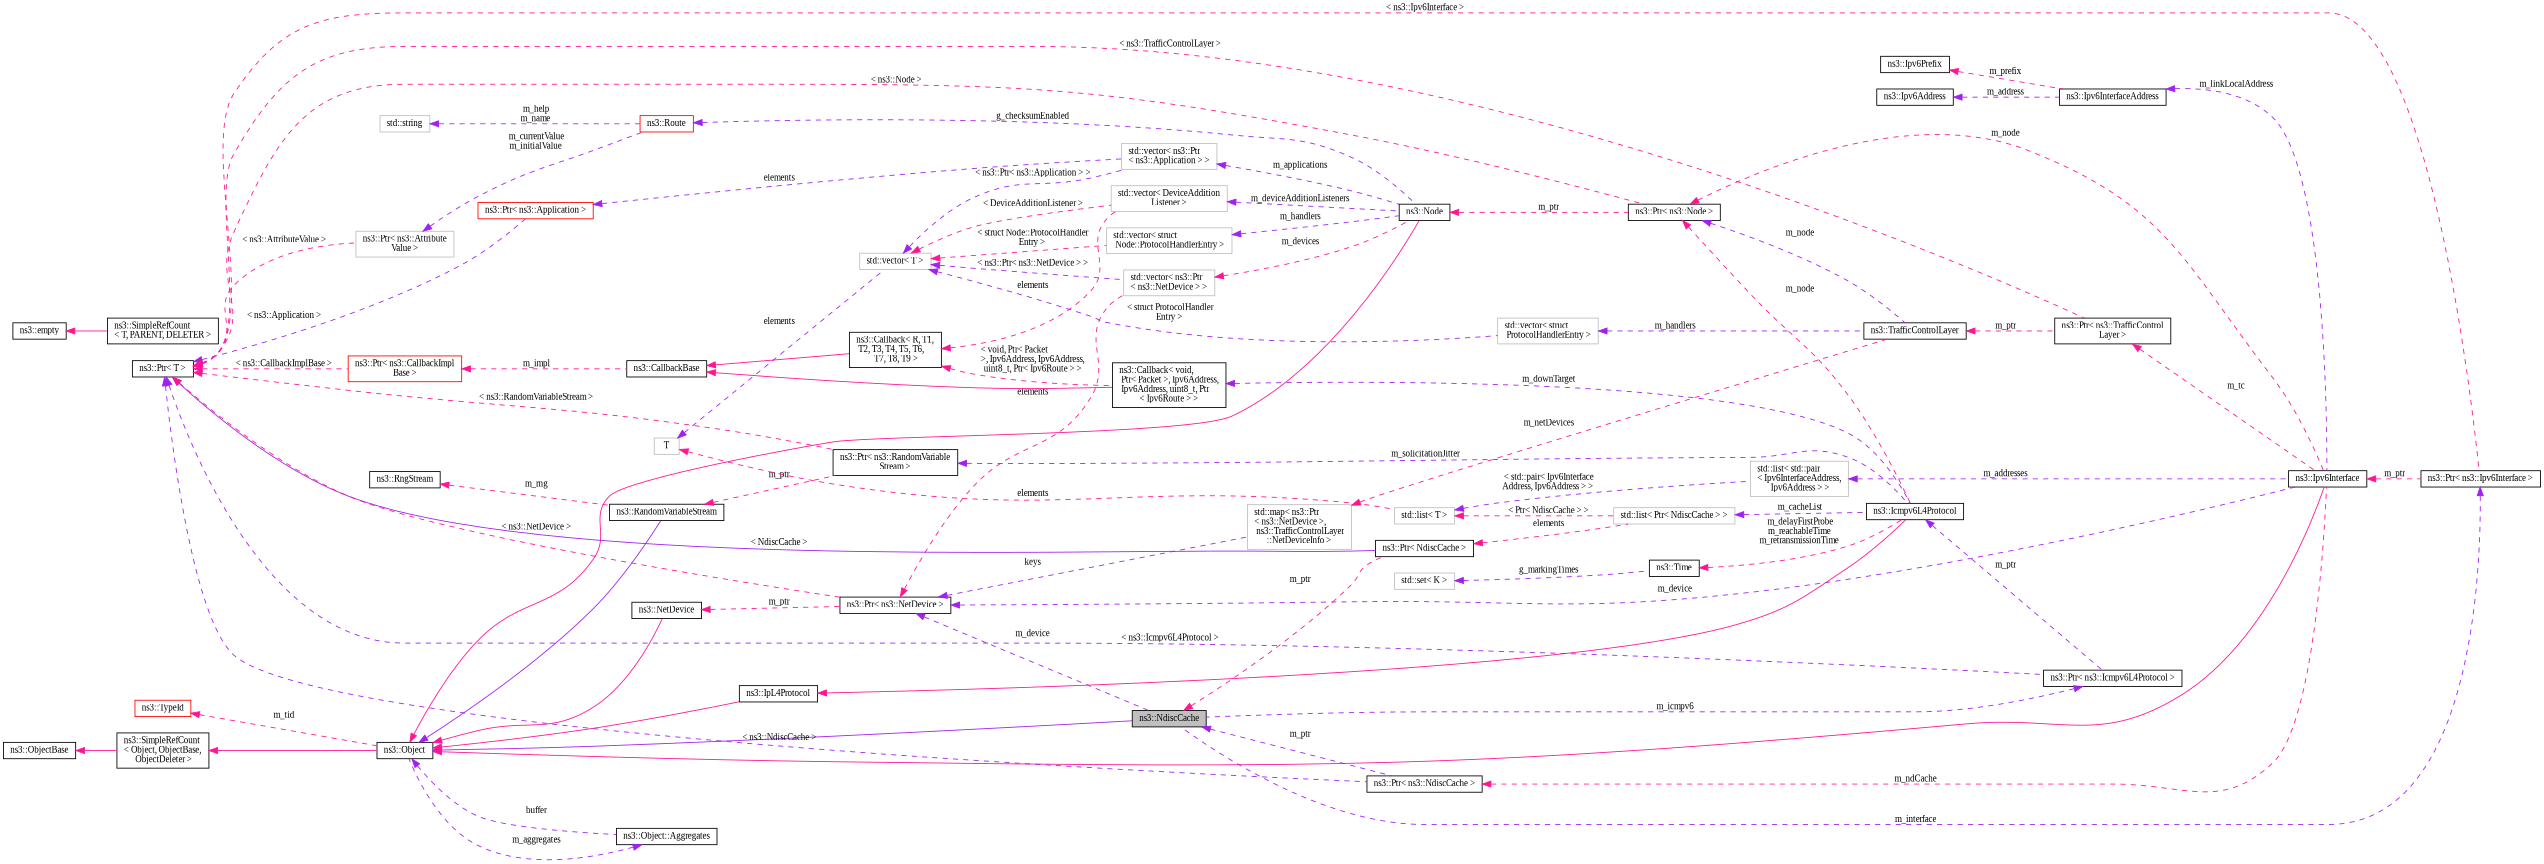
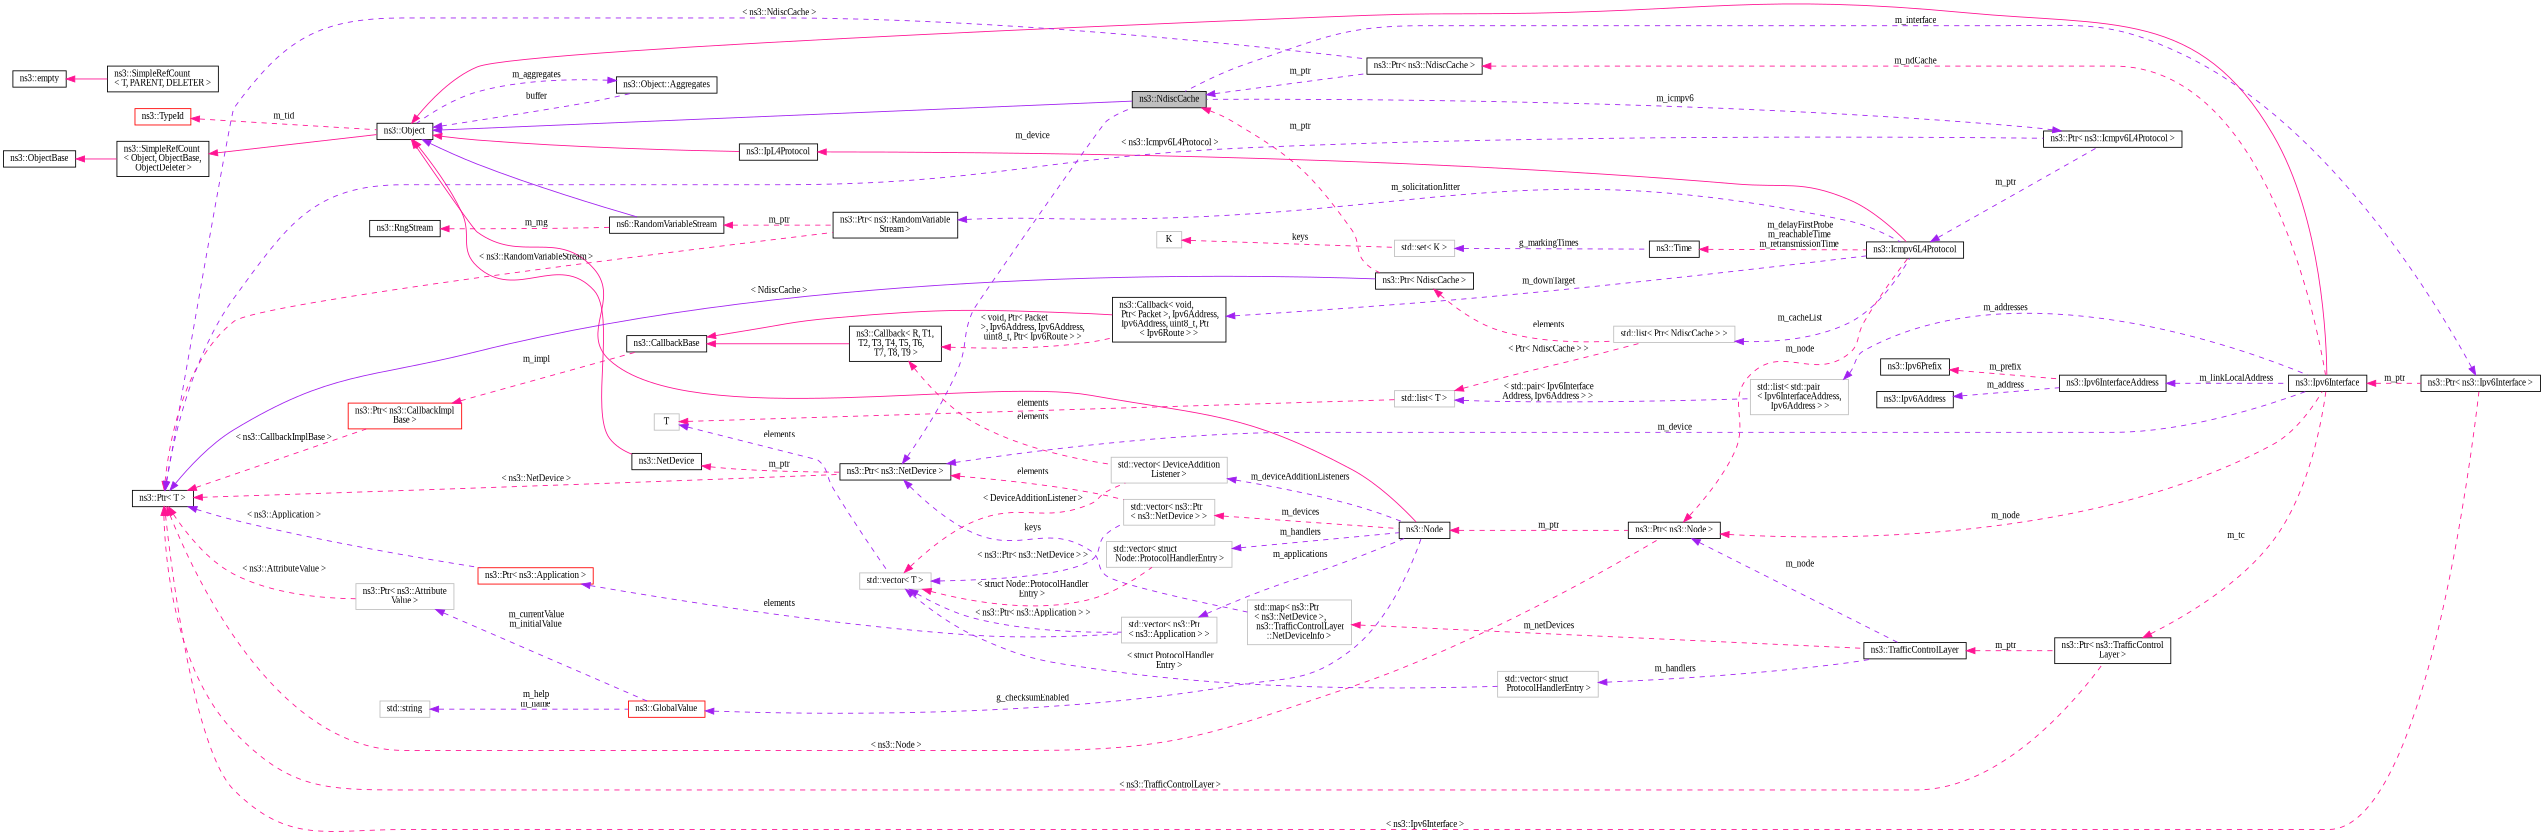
node "ns3::Route": label "ns3::Route" -> "ns3::GlobalValue"
node "K": added
node "ns3::RandomVariableStream": label "ns3::RandomVariableStream" -> "ns6::RandomVariableStream"
